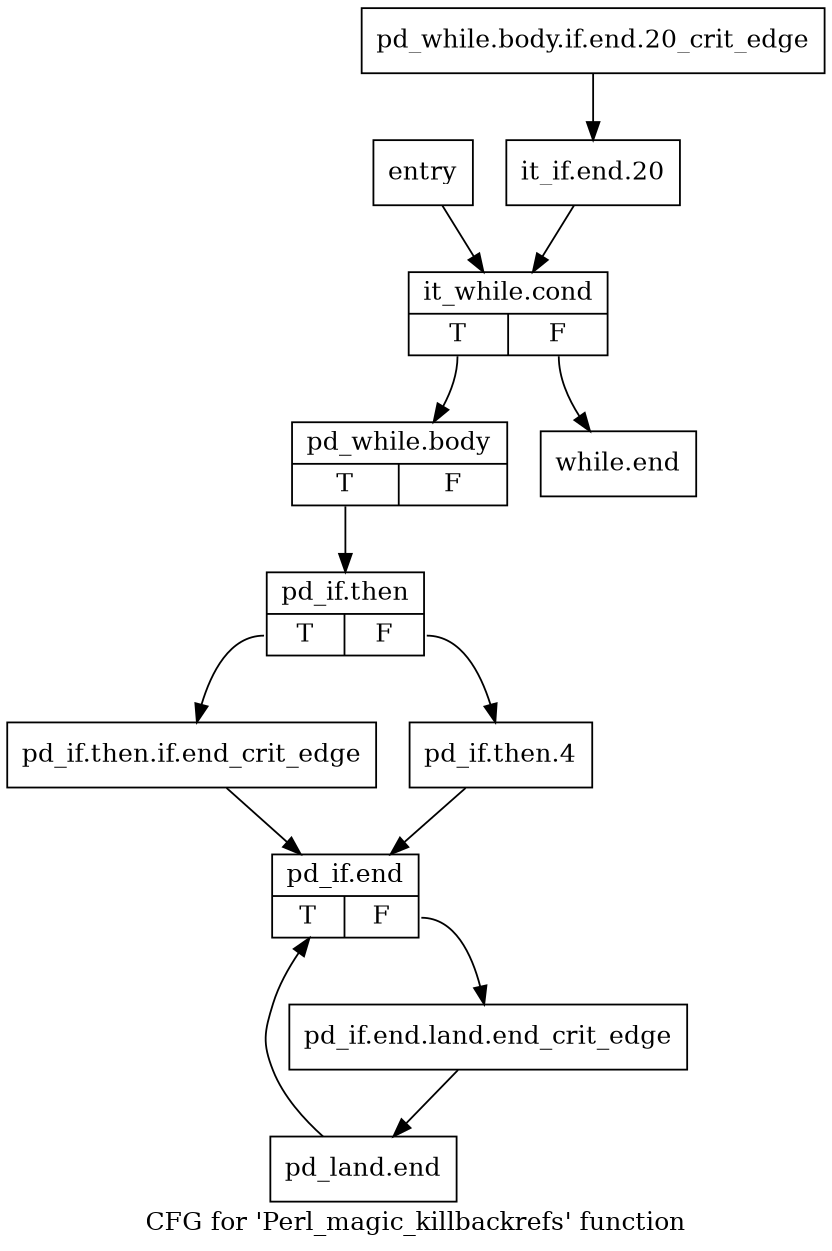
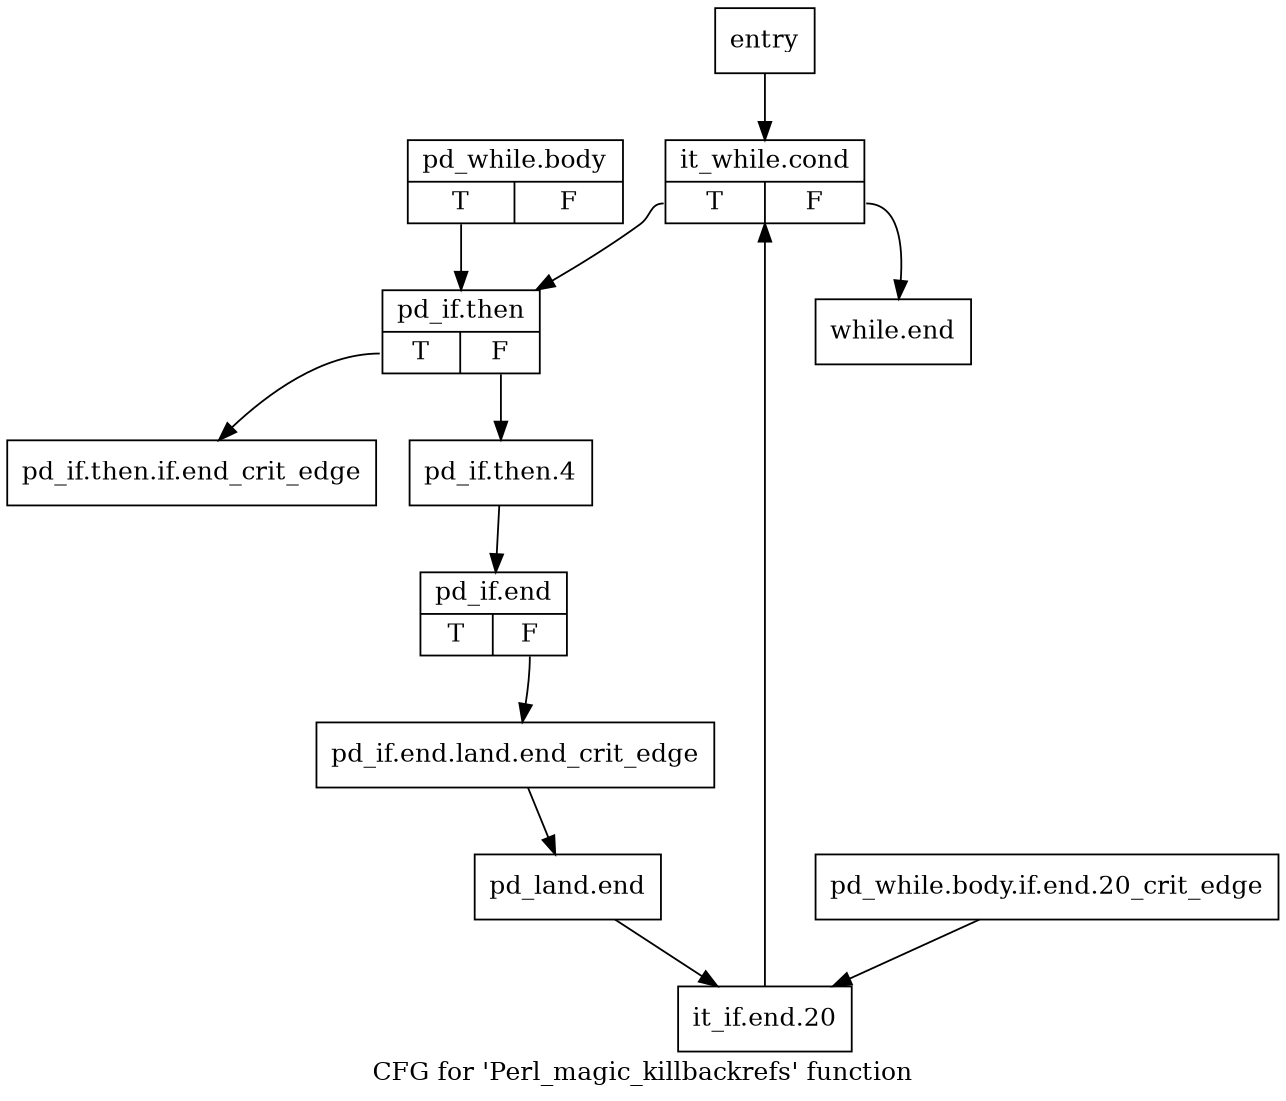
edge "it_while.cond" -> "pd_while.body": now "it_while.cond" -> "pd_if.then"
edge "pd_if.then.if.end_crit_edge" -> "pd_if.end": removed
edge "pd_land.end" -> "pd_if.end": now "pd_land.end" -> "it_if.end.20"
